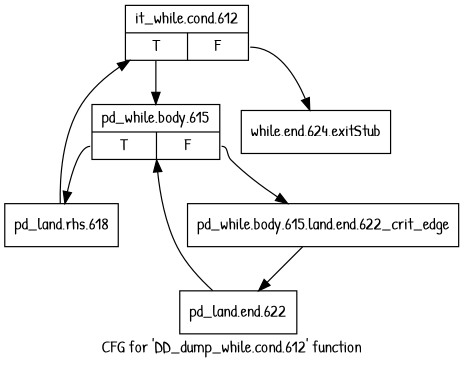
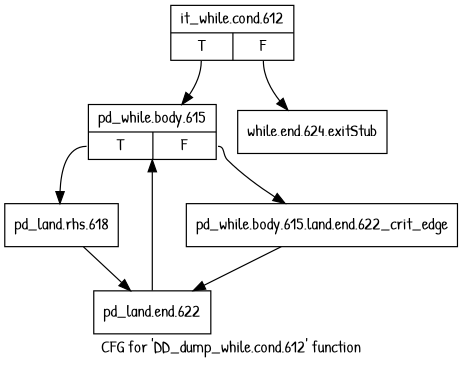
edge "pd_land.rhs.618" -> "it_while.cond.612": now "pd_land.rhs.618" -> "pd_land.end.622"
